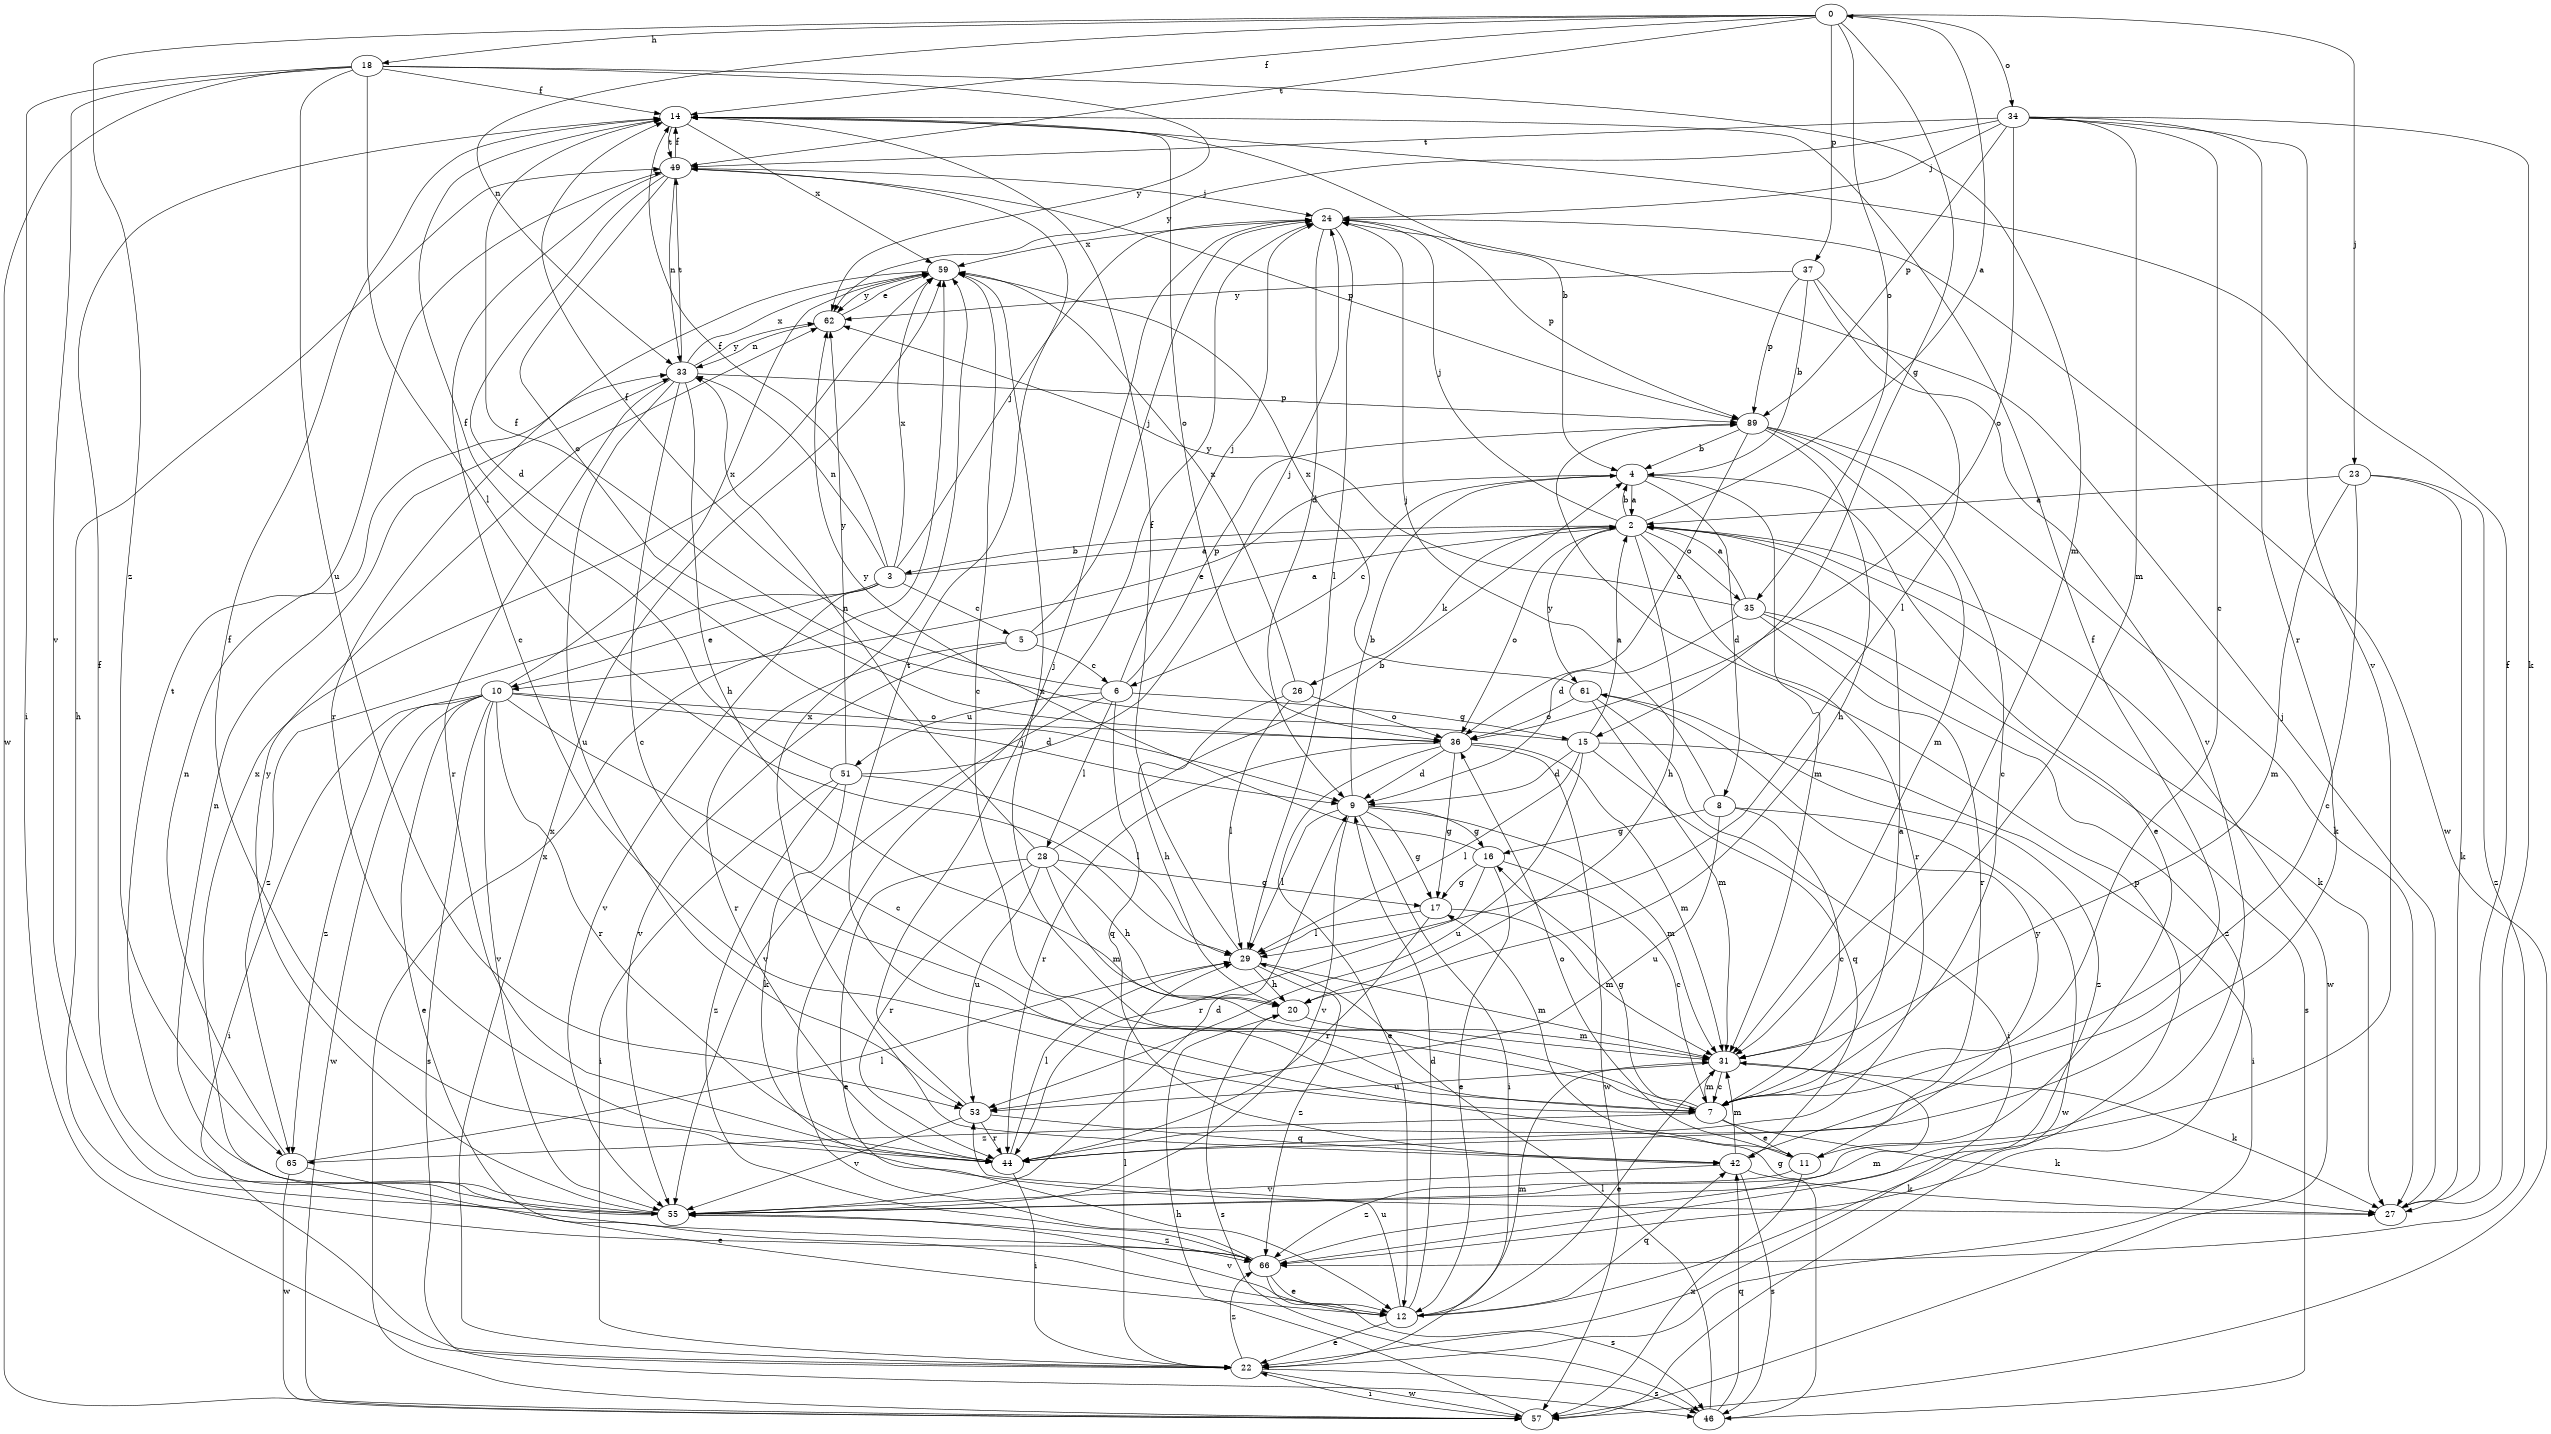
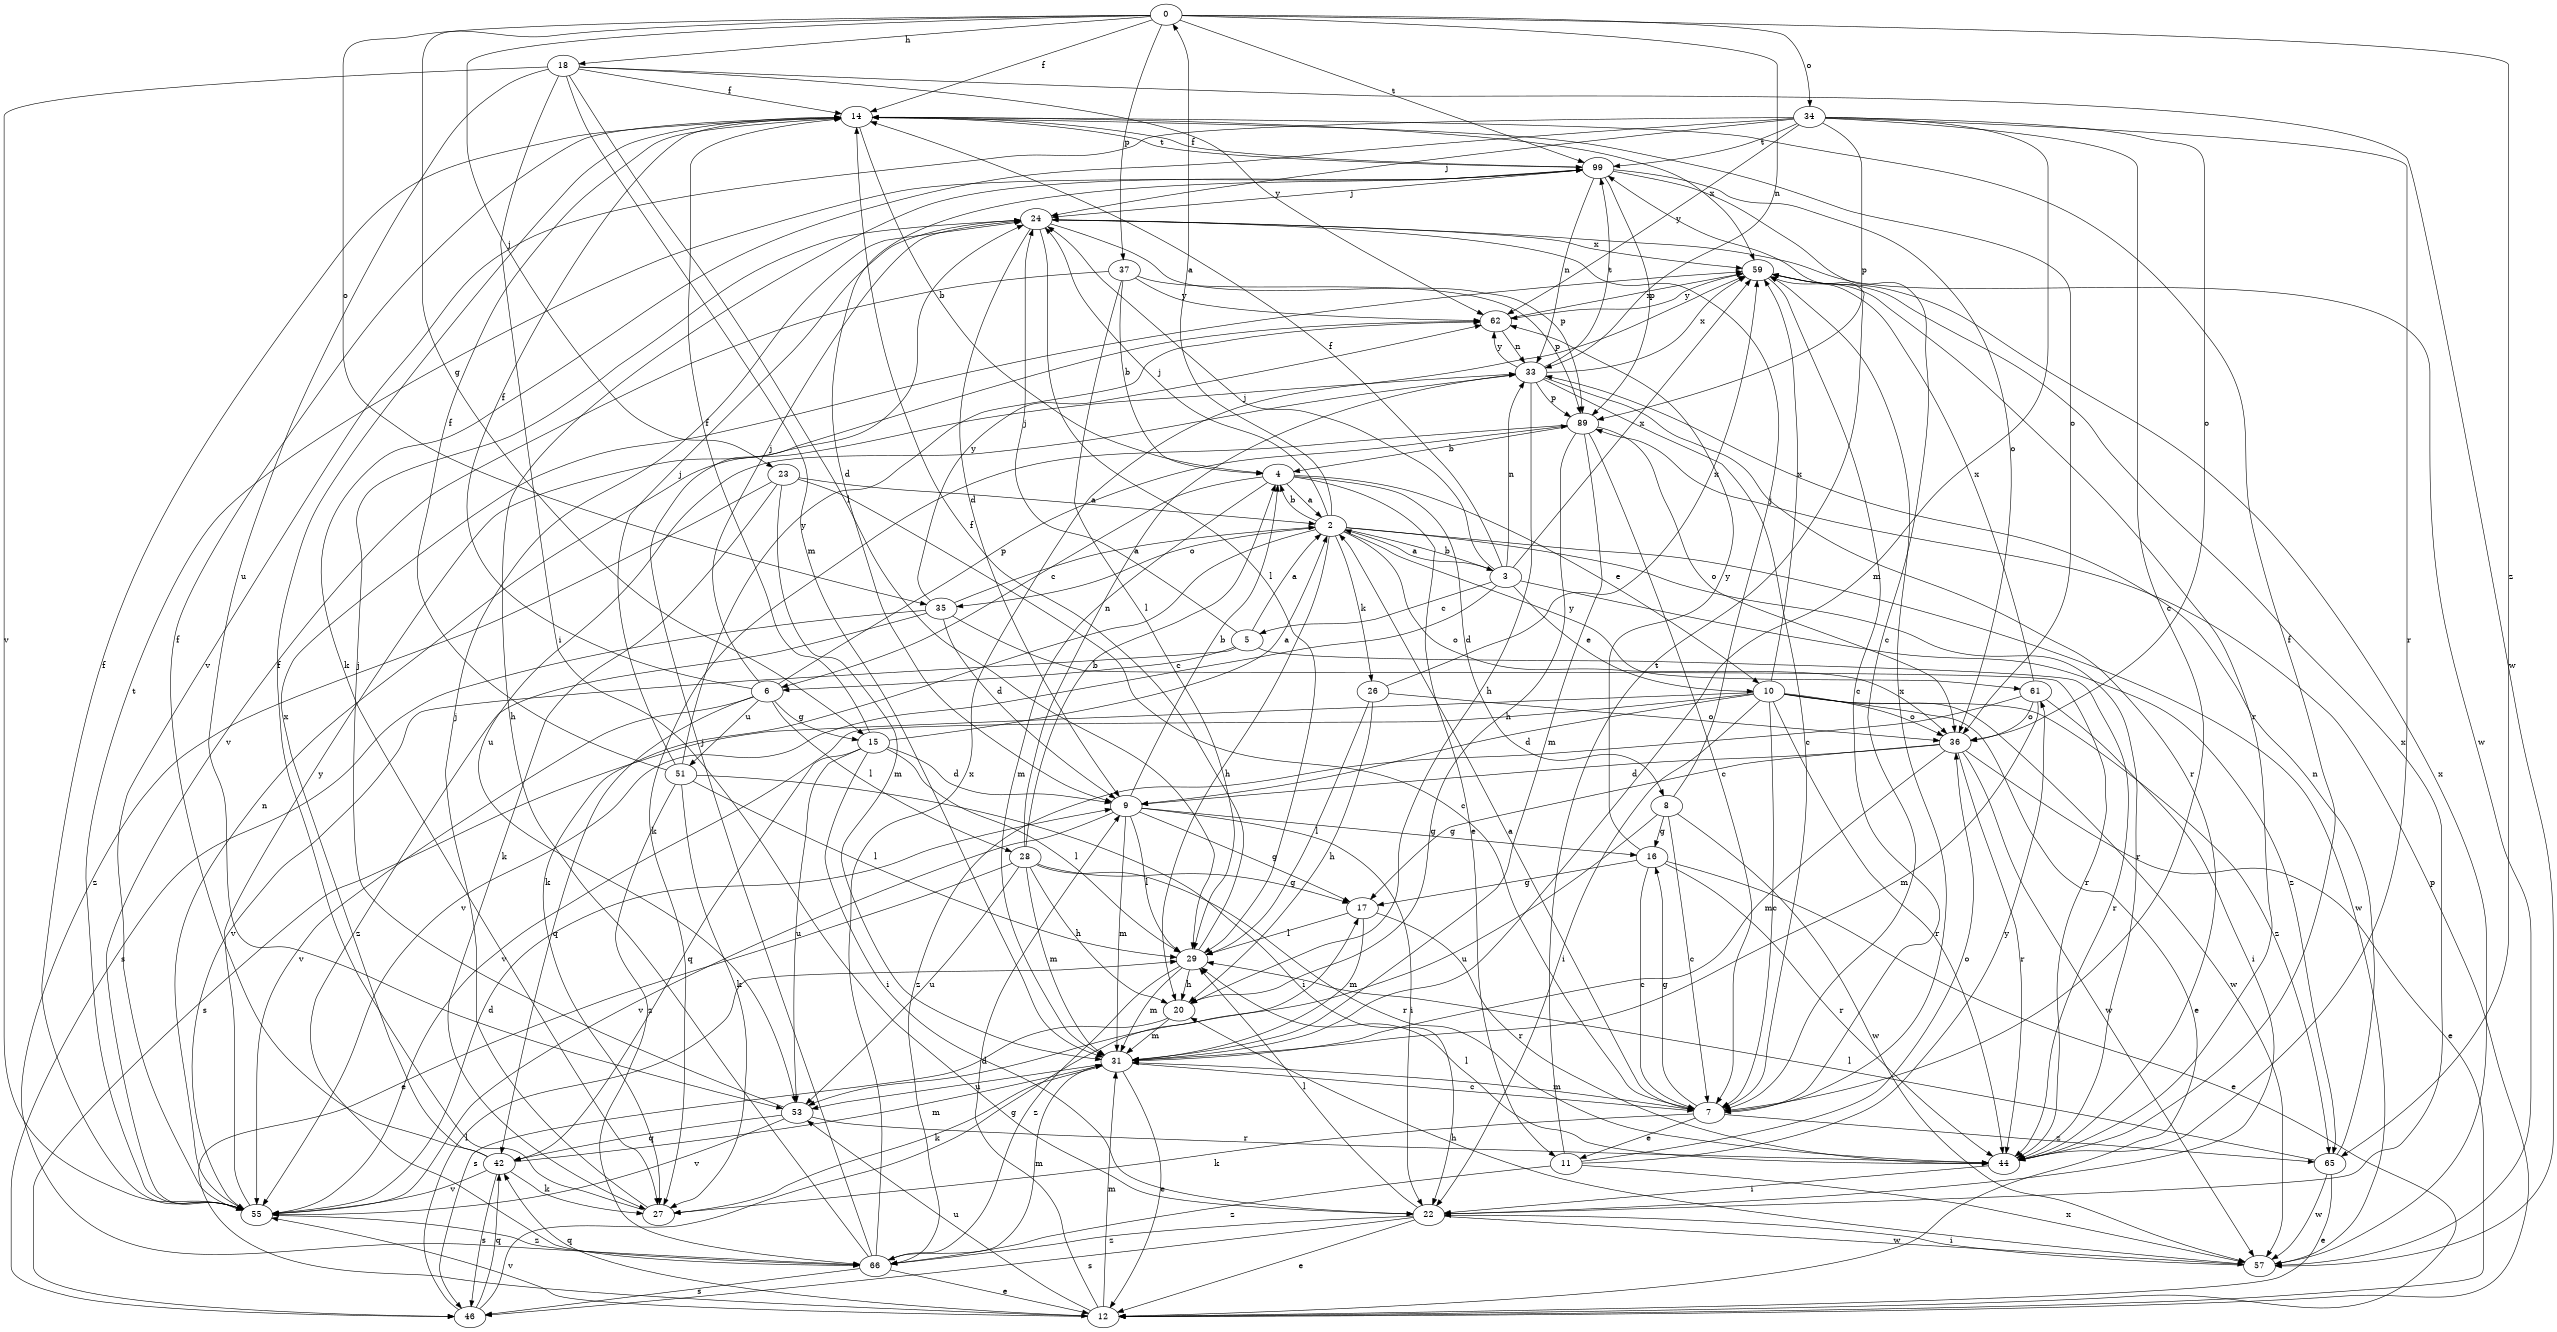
node "49": label "49" -> "99"
edge "62" -> "59": label "e" -> "x"
edge "12" -> "22": reversed
